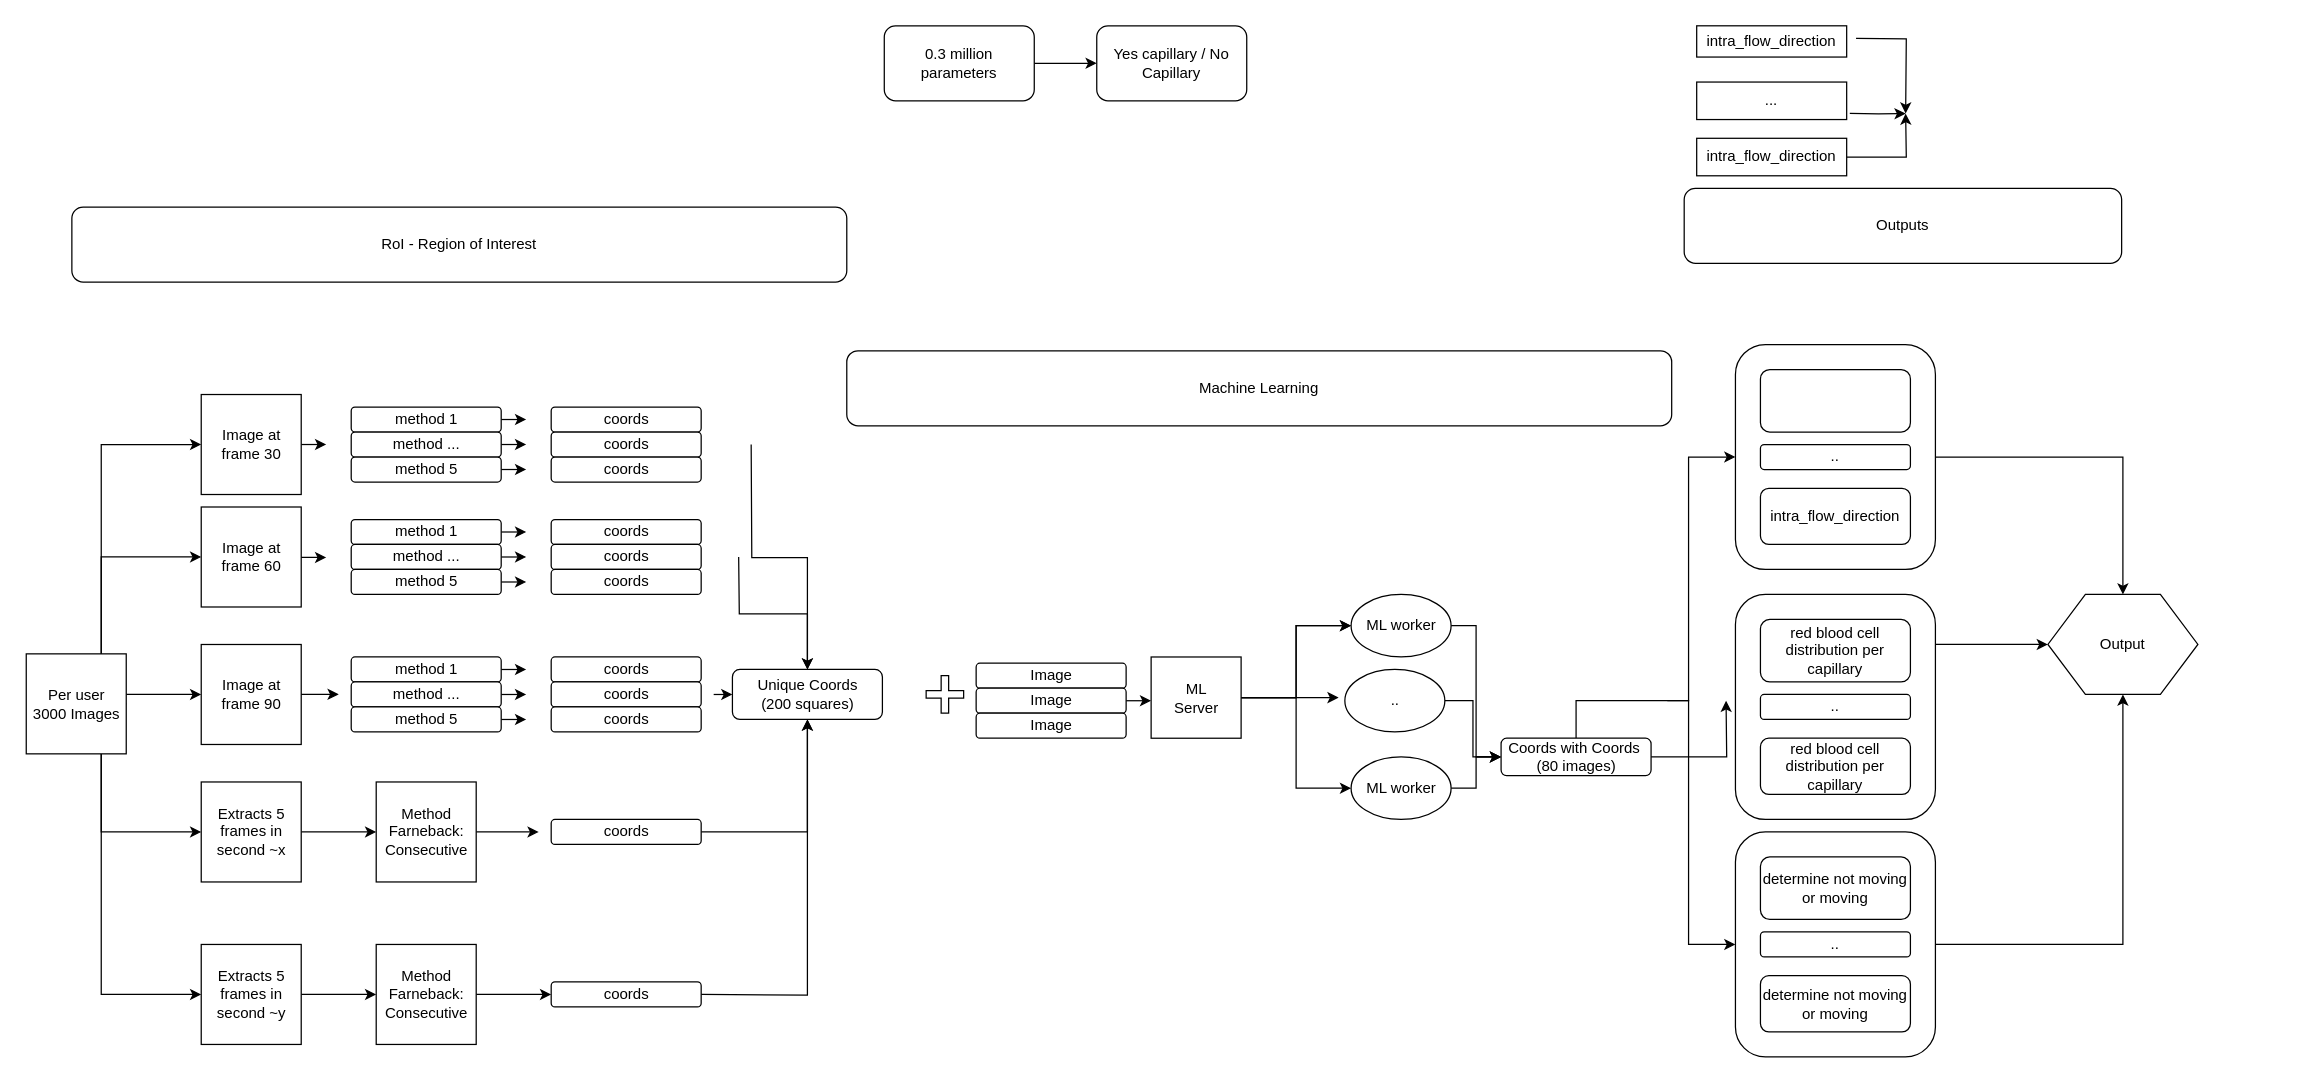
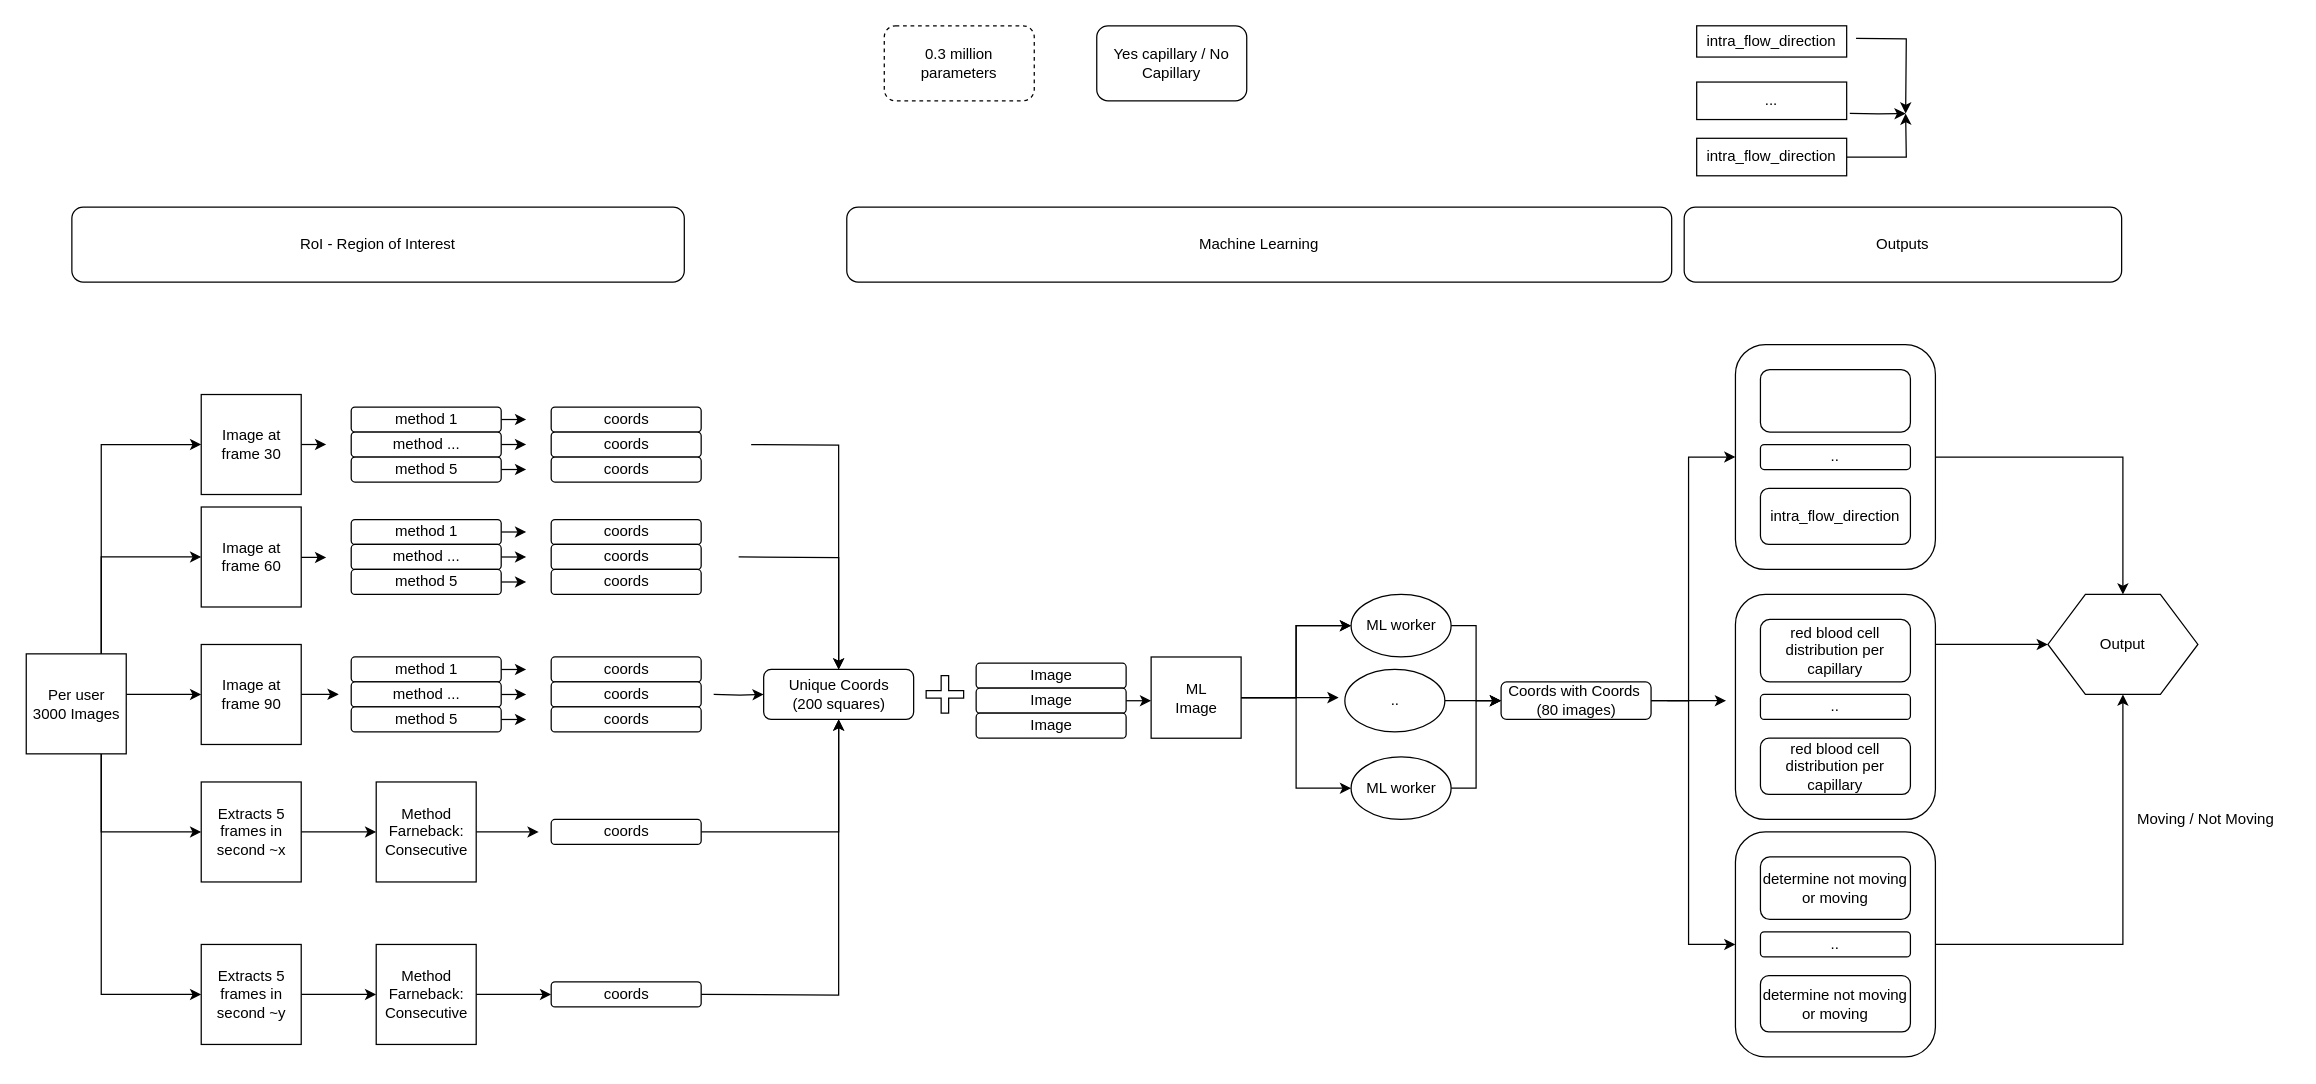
node "0.3 million parameters": style solid -> dashed
edge "0.3 million parameters" -> "Yes capillary / No Capillary": removed
node "Outputs": moved (1903, 226) -> (1903, 244)
node "RoI - Region of Interest": size 775x75 -> 613x75
node "Machine Learning": moved (1259, 388) -> (1259, 244)
node "Unique Coords (200 squares)": moved (808, 694) -> (839, 694)
node "ML Server": label "ML Server" -> "ML Image"
node "Coords with Coords (80 images)": moved (1576, 757) -> (1576, 701)
node "Moving / Not Moving": added
